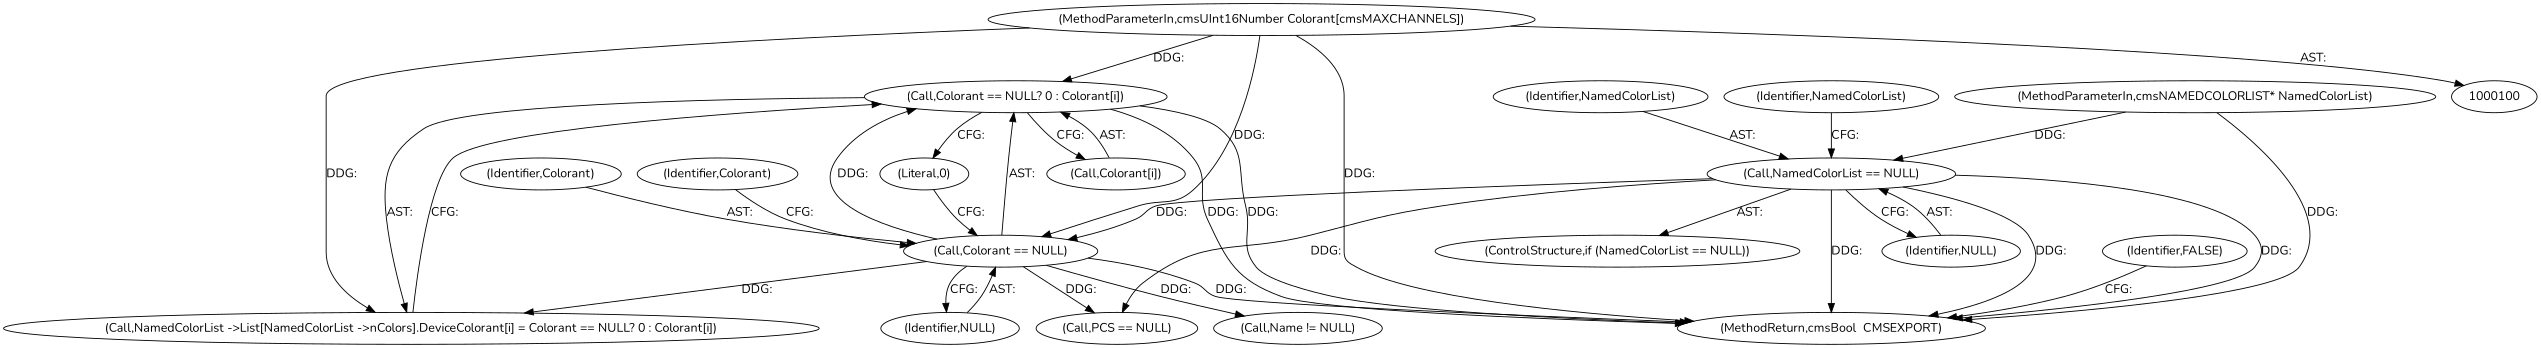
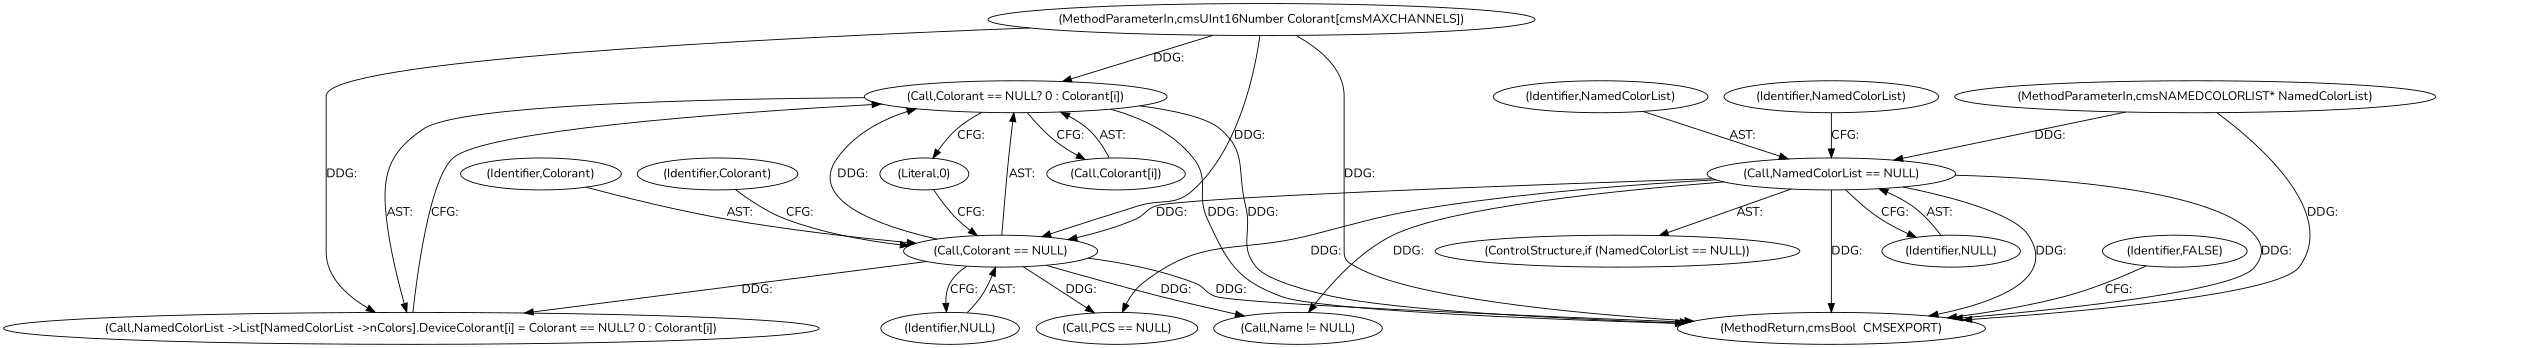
node "1000100": removed
edge "(Call,NamedColorList == NULL)" -> "(Call,Name != NULL)": added, label "DDG:"
